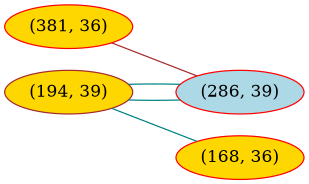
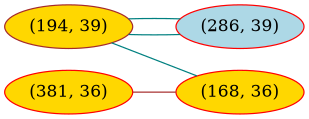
edge "(381, 36)" -- "(286, 39)": now "(381, 36)" -- "(168, 36)"
